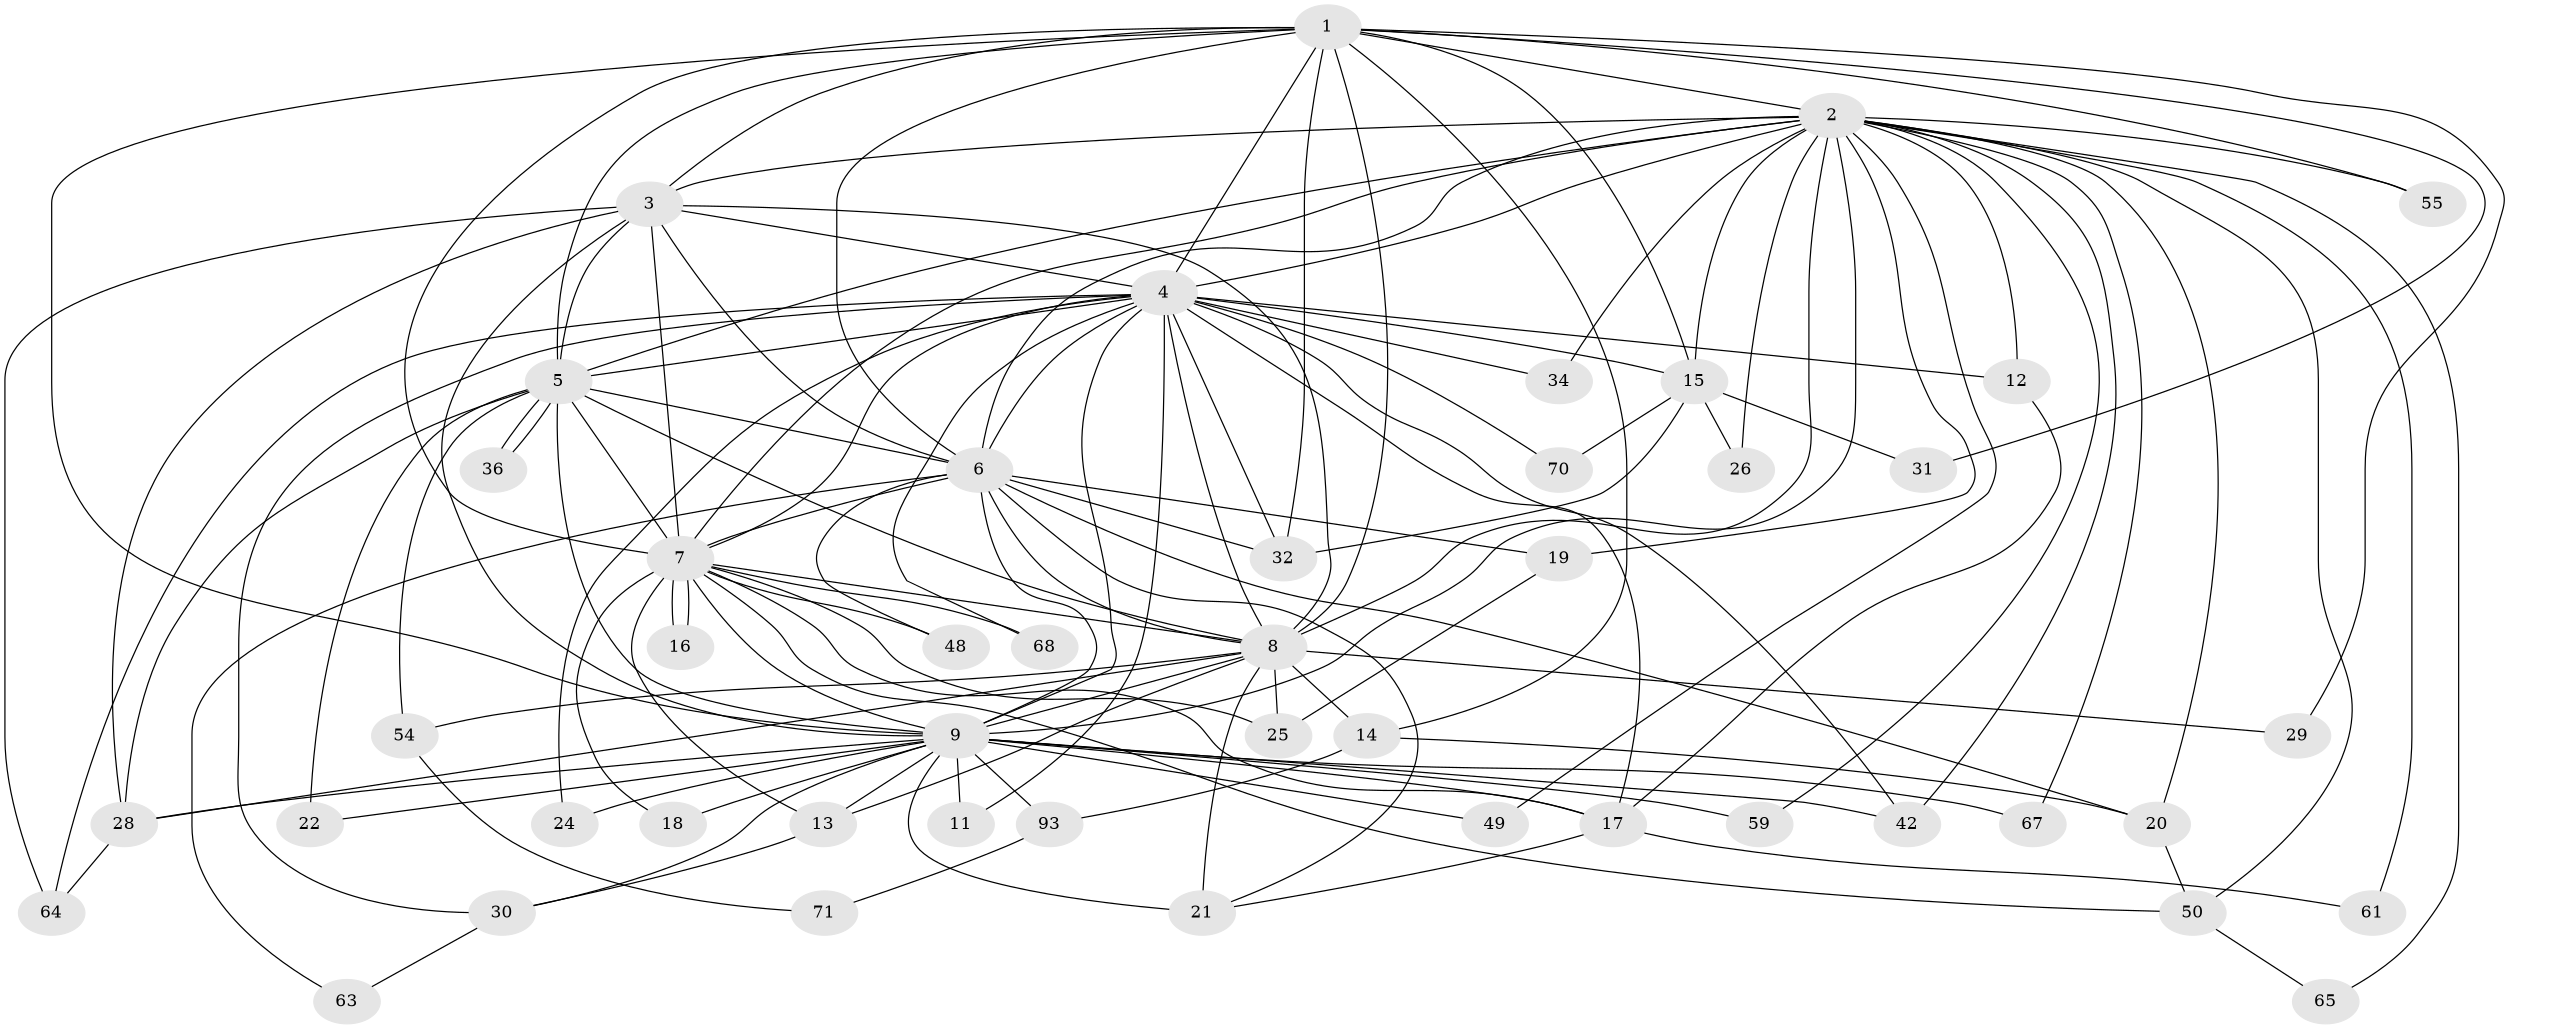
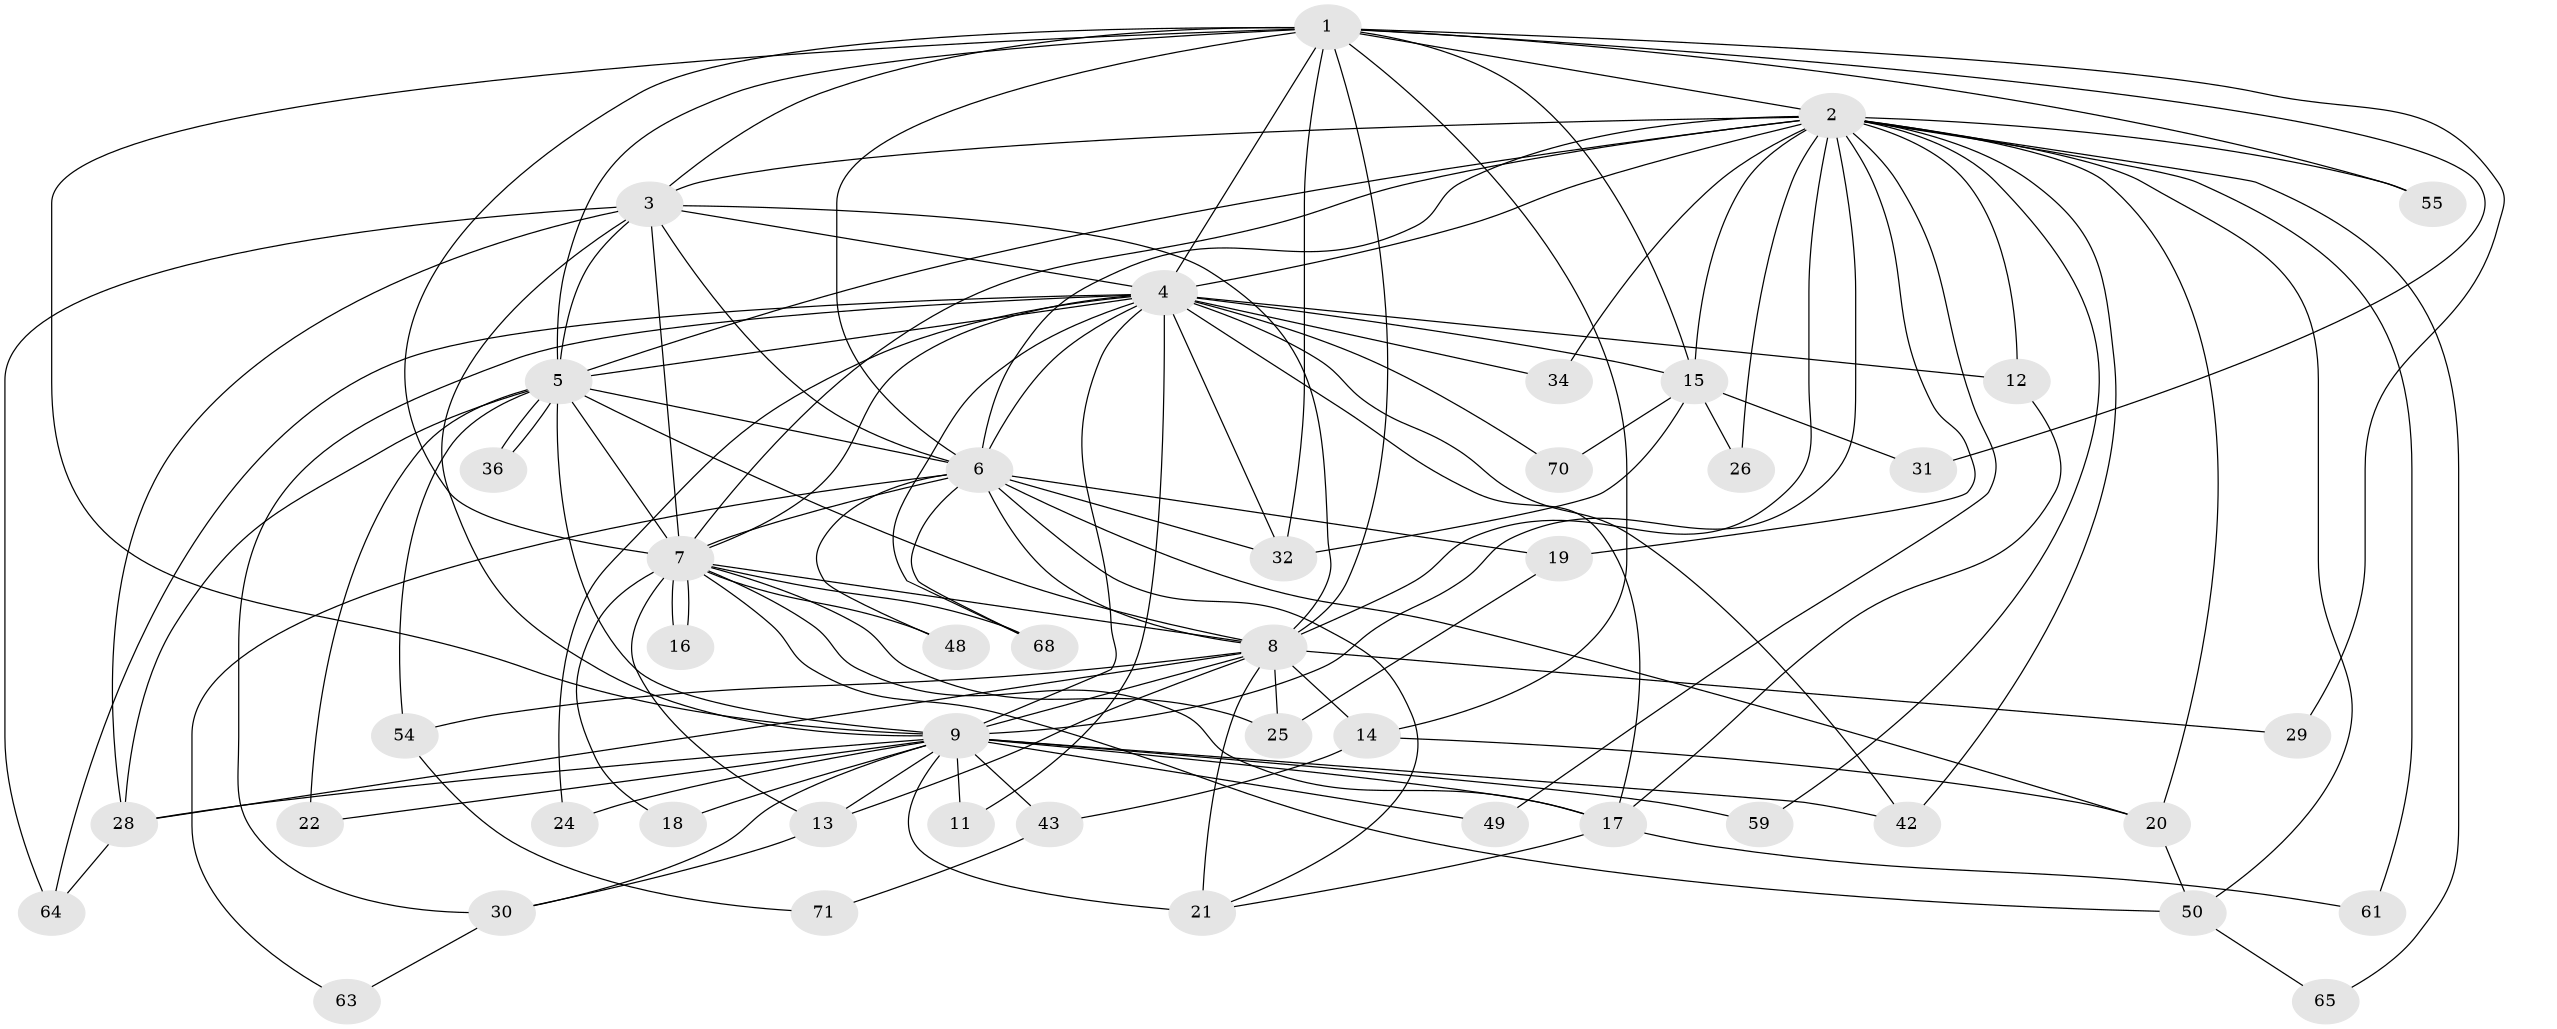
edge "4" -- "8": removed
edge "6" -- "9": now "6" -- "68"
edge "7" -- "9": removed
node "93": label "93" -> "43"
node "67": removed
